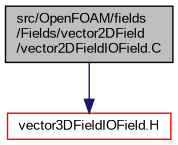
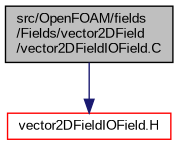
node "vector3DFieldIOField.H": label "vector3DFieldIOField.H" -> "vector2DFieldIOField.H"
